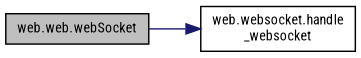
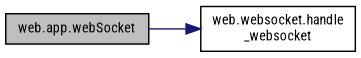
node "web.web.webSocket": label "web.web.webSocket" -> "web.app.webSocket"
